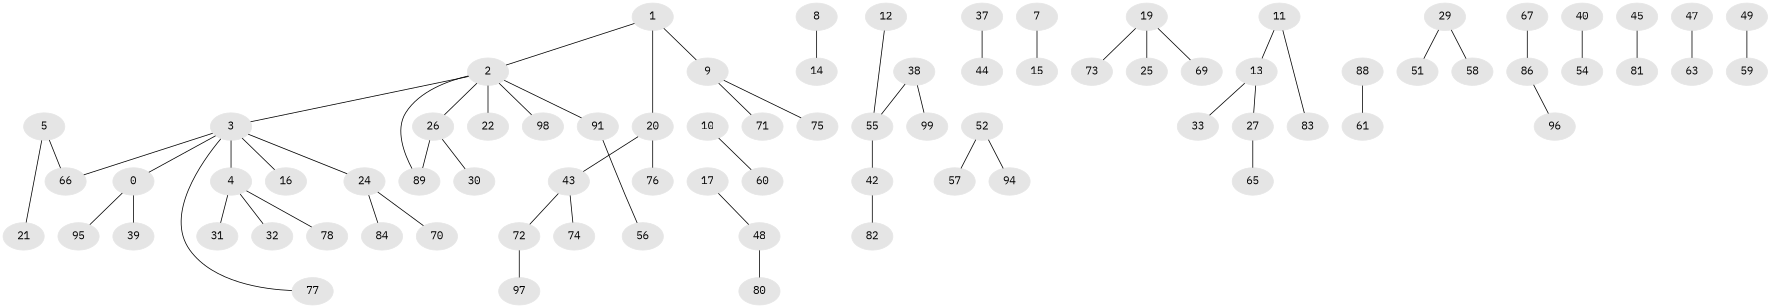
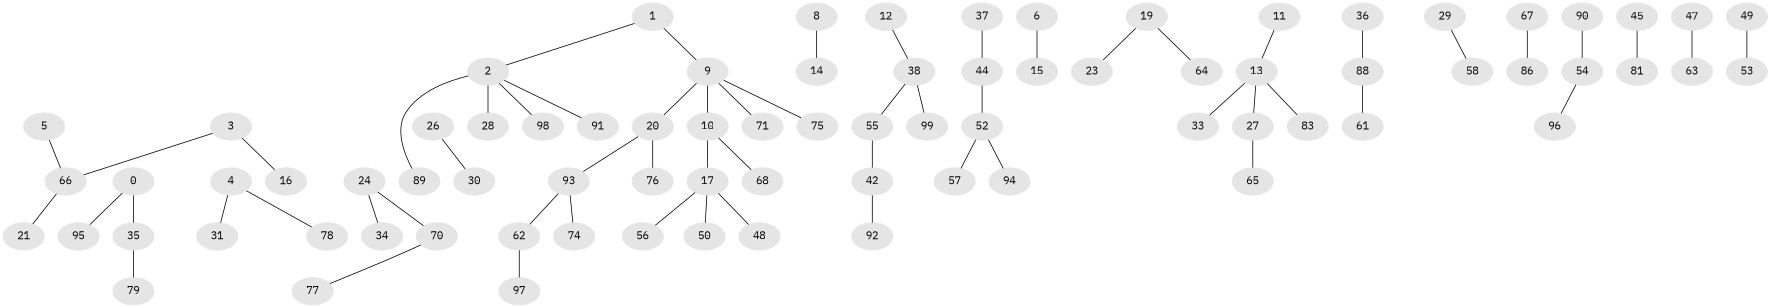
node "7": label "7" -> "6"
node "36": added
node "40": label "40" -> "90"
edge "1" -- "20": now "9" -- "20"
edge "12" -- "55": now "12" -- "38"
node "73": label "73" -> "23"
node "25": removed
node "69": label "69" -> "64"
edge "11" -- "83": now "13" -- "83"
node "51": removed
node "59": label "59" -> "53"
edge "2" -- "3": removed
edge "2" -- "26": removed
edge "9" -- "10": added
edge "44" -- "52": added
edge "86" -- "96": now "54" -- "96"
node "22": label "22" -> "28"
edge "3" -- "0": removed
edge "3" -- "4": removed
edge "3" -- "24": removed
edge "26" -- "89": removed
edge "10" -- "17": added
edge "5" -- "21": now "66" -- "21"
node "43": label "43" -> "93"
node "60": label "60" -> "68"
edge "91" -- "56": now "17" -- "56"
node "39": label "39" -> "35"
node "32": removed
node "84": label "84" -> "34"
node "72": label "72" -> "62"
node "50": added
node "82": label "82" -> "92"
edge "3" -- "77": now "70" -- "77"
node "79": added
node "80": removed
